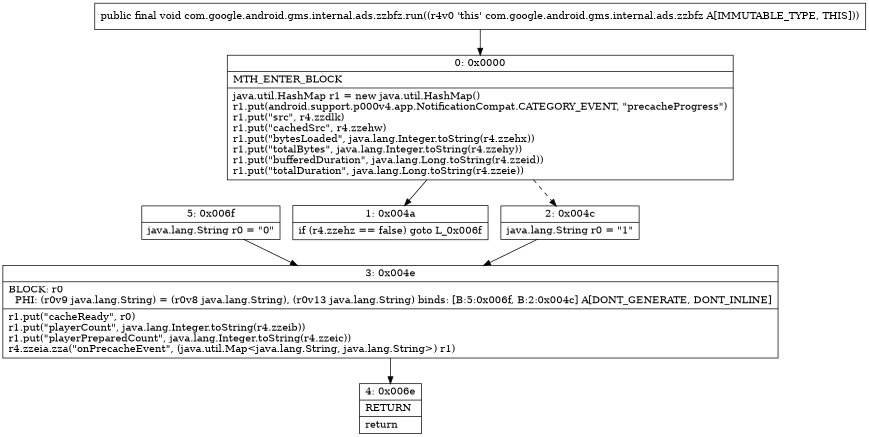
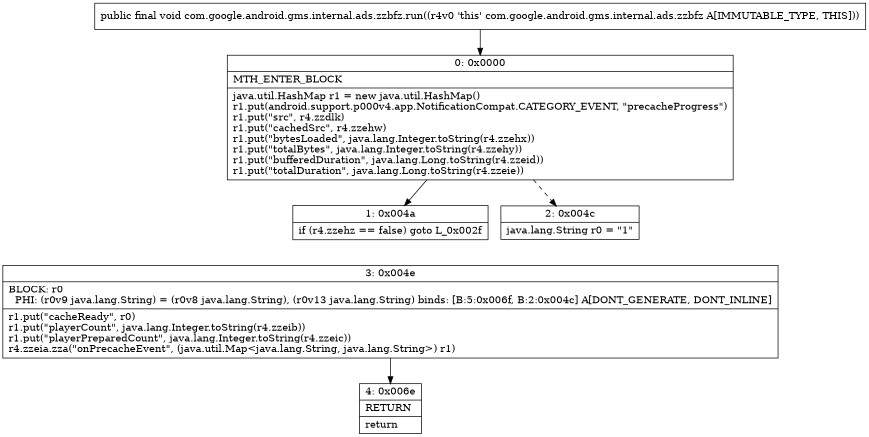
node "5: 0x006f": removed
node "1: 0x004a": text "if (r4.zzehz == false) goto L_0x006f" -> "if (r4.zzehz == false) goto L_0x002f"
edge "2: 0x004c" -> "3: 0x004e": removed
